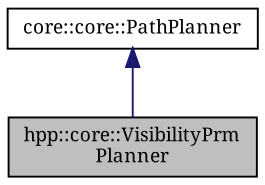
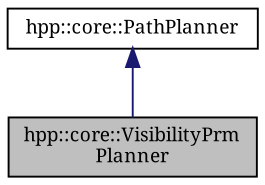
node "core::core::PathPlanner": label "core::core::PathPlanner" -> "hpp::core::PathPlanner"
